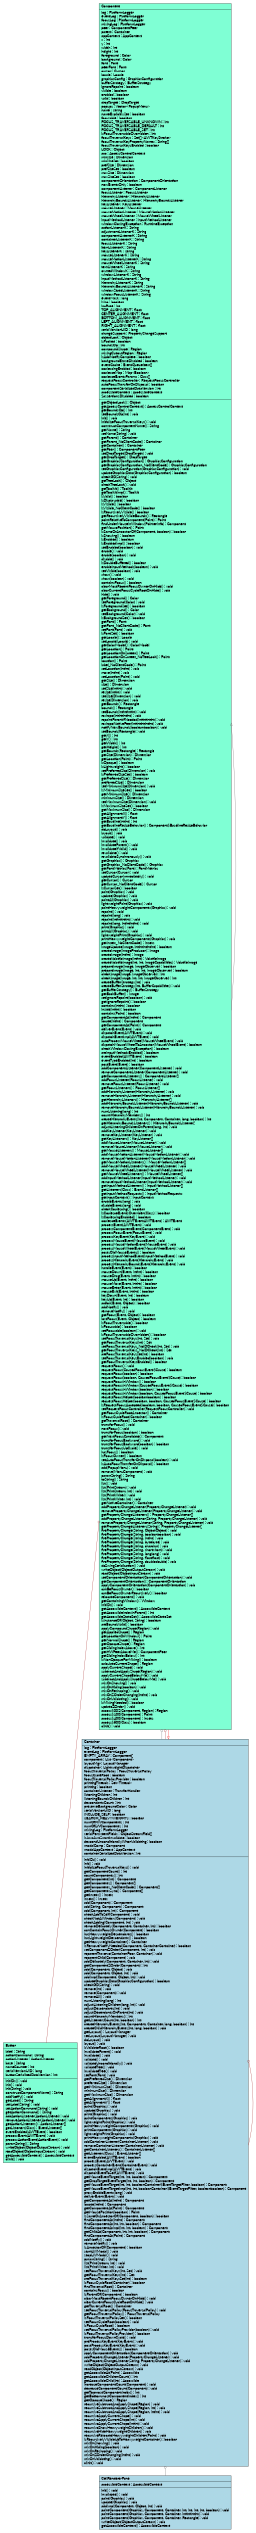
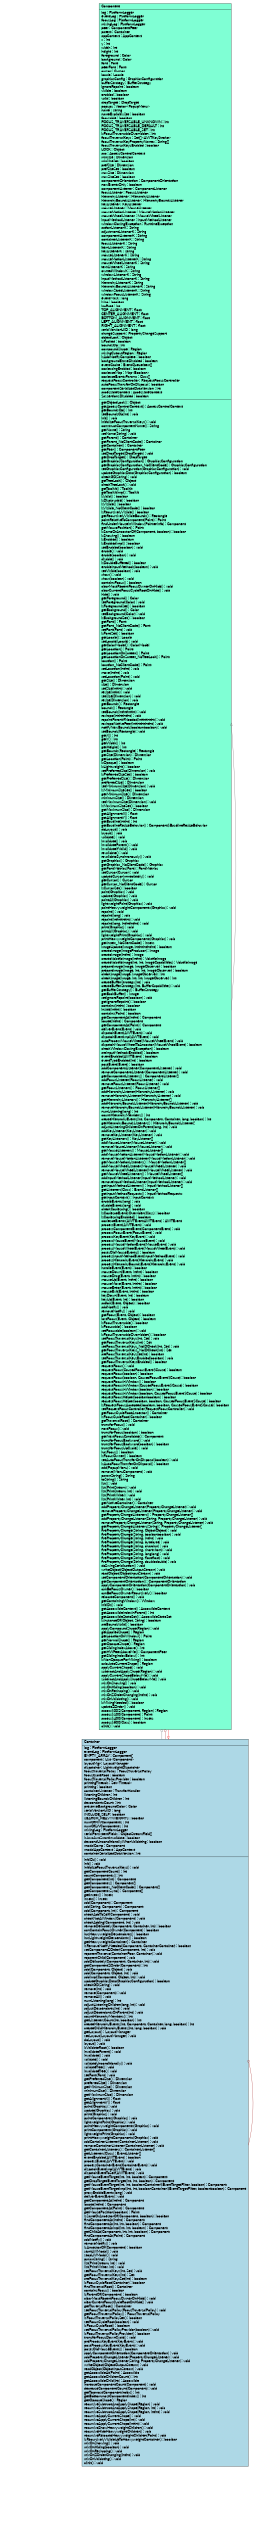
node "Component": text "label_NoClientCode() : Point" -> "location_NoClientCode() : Point"
node "Button": removed
node "CellRendererPane": removed
